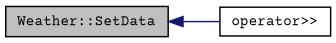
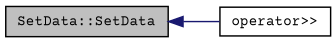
node "Weather::SetData": label "Weather::SetData" -> "SetData::SetData"
